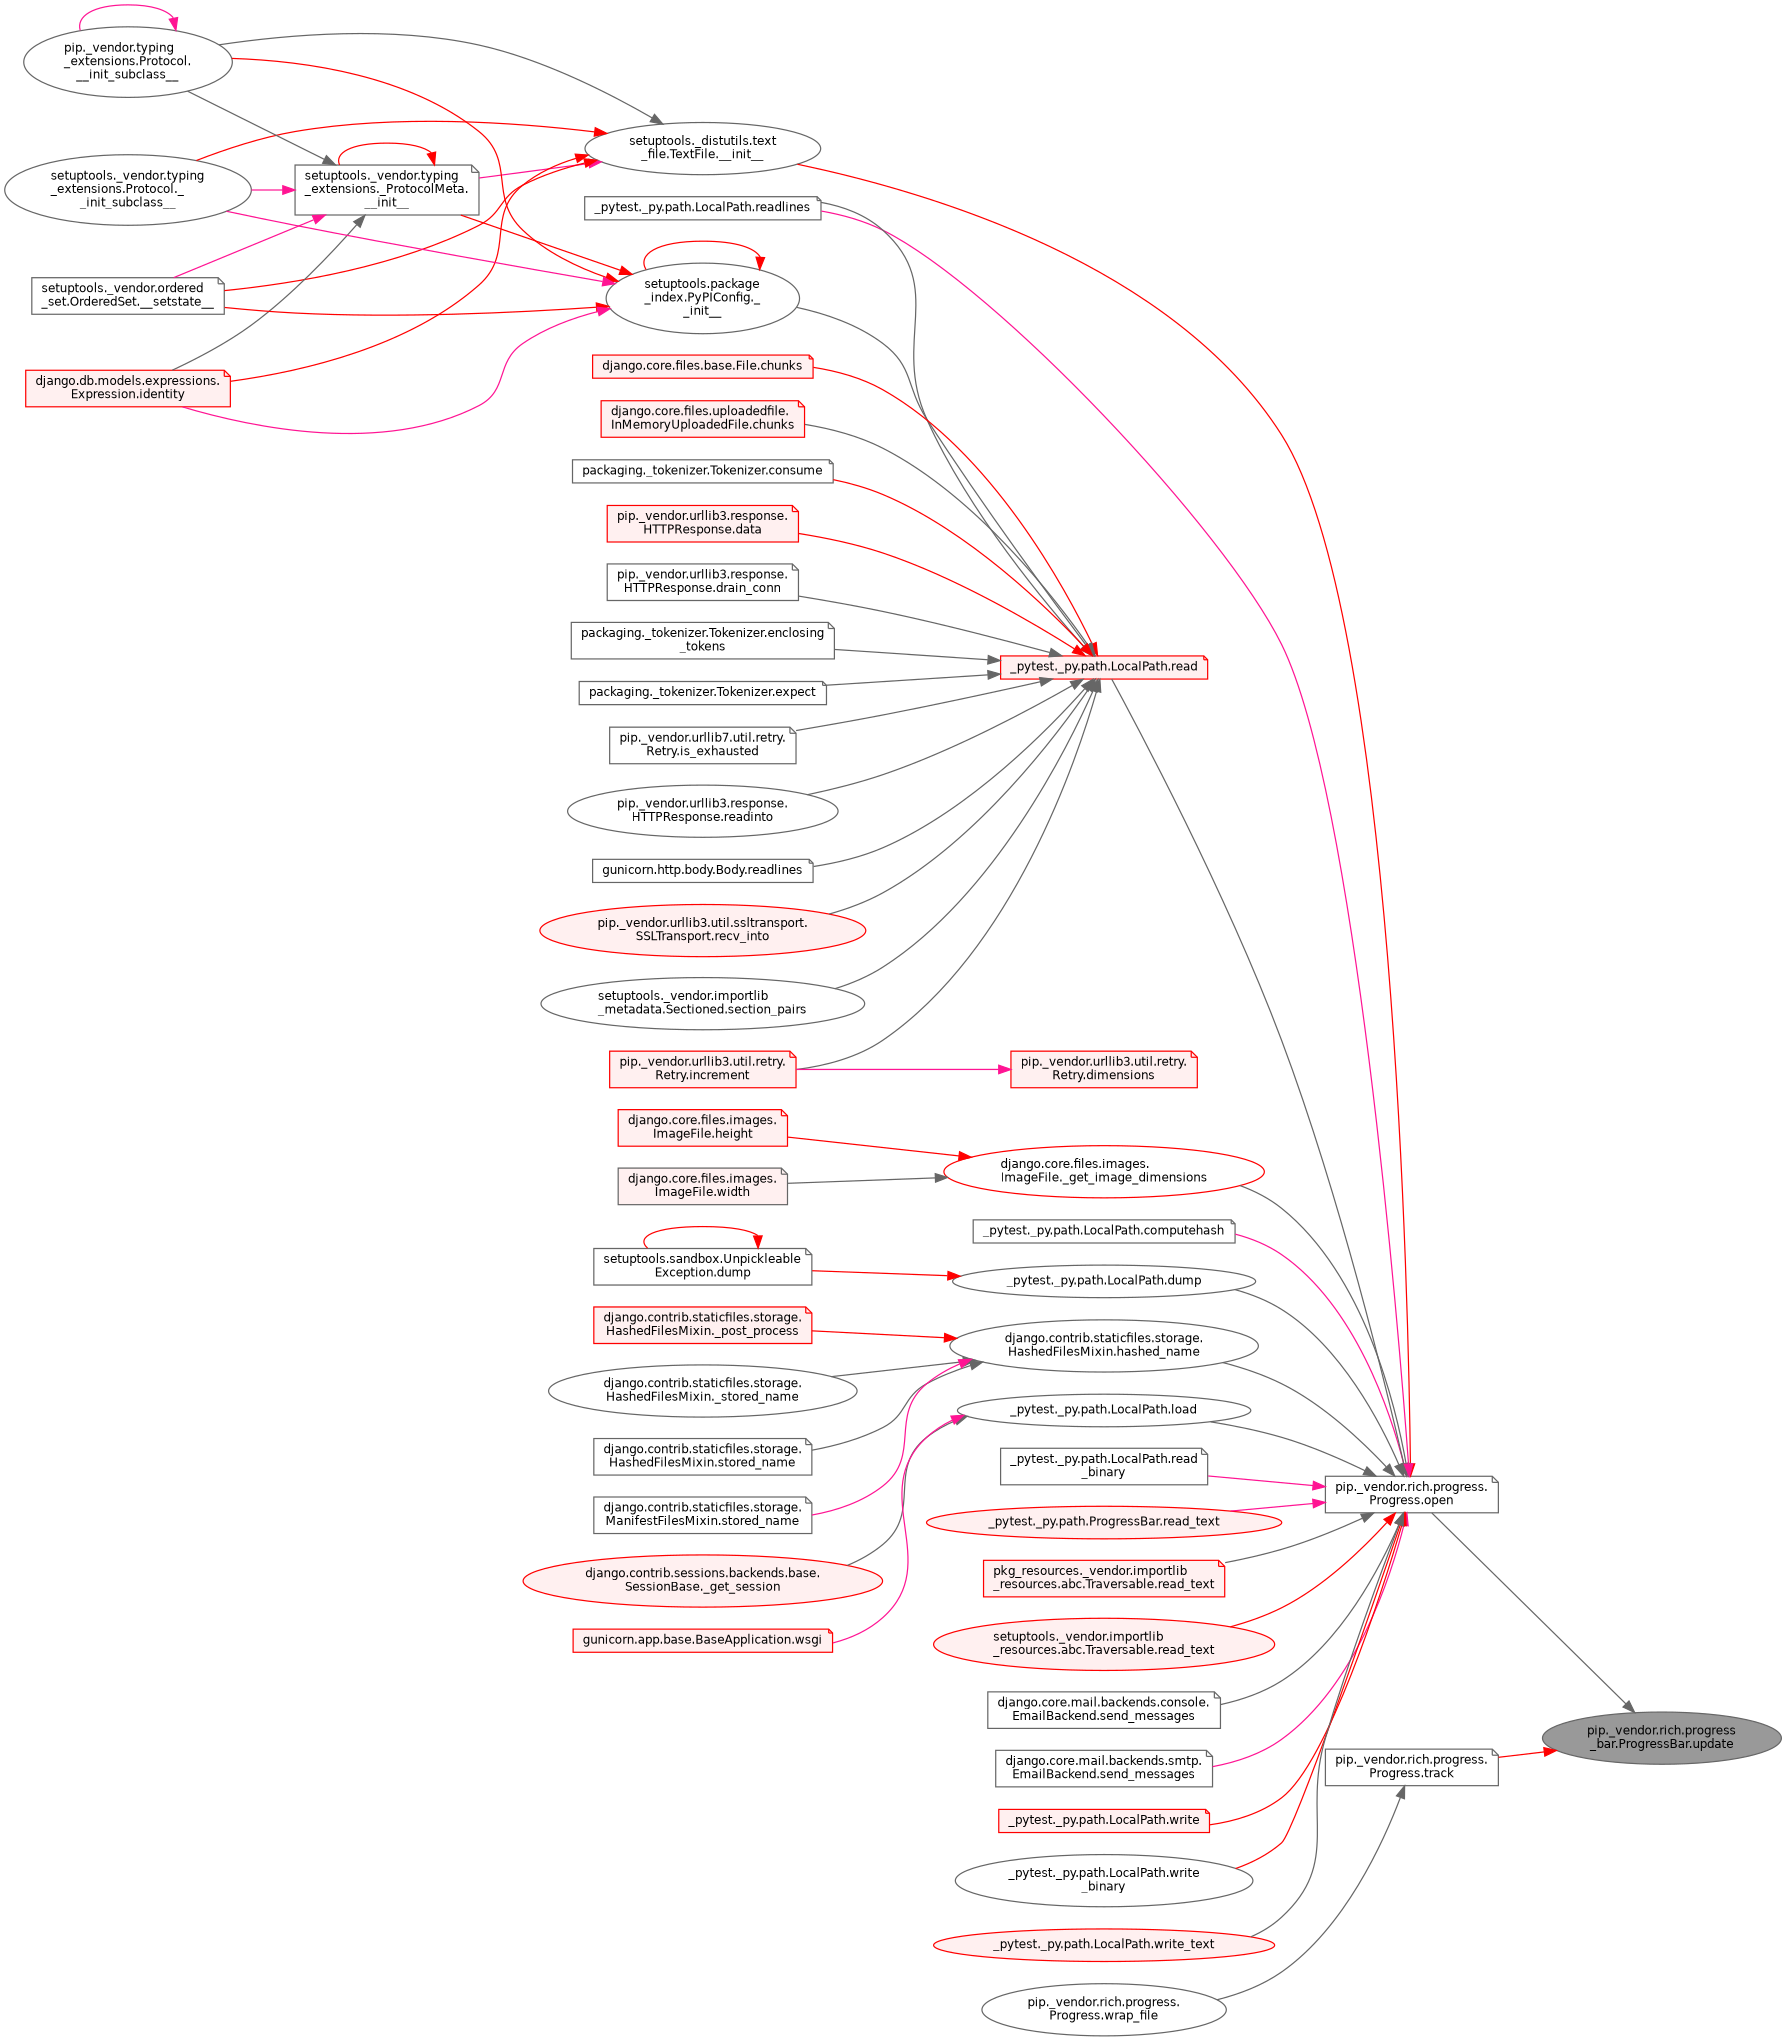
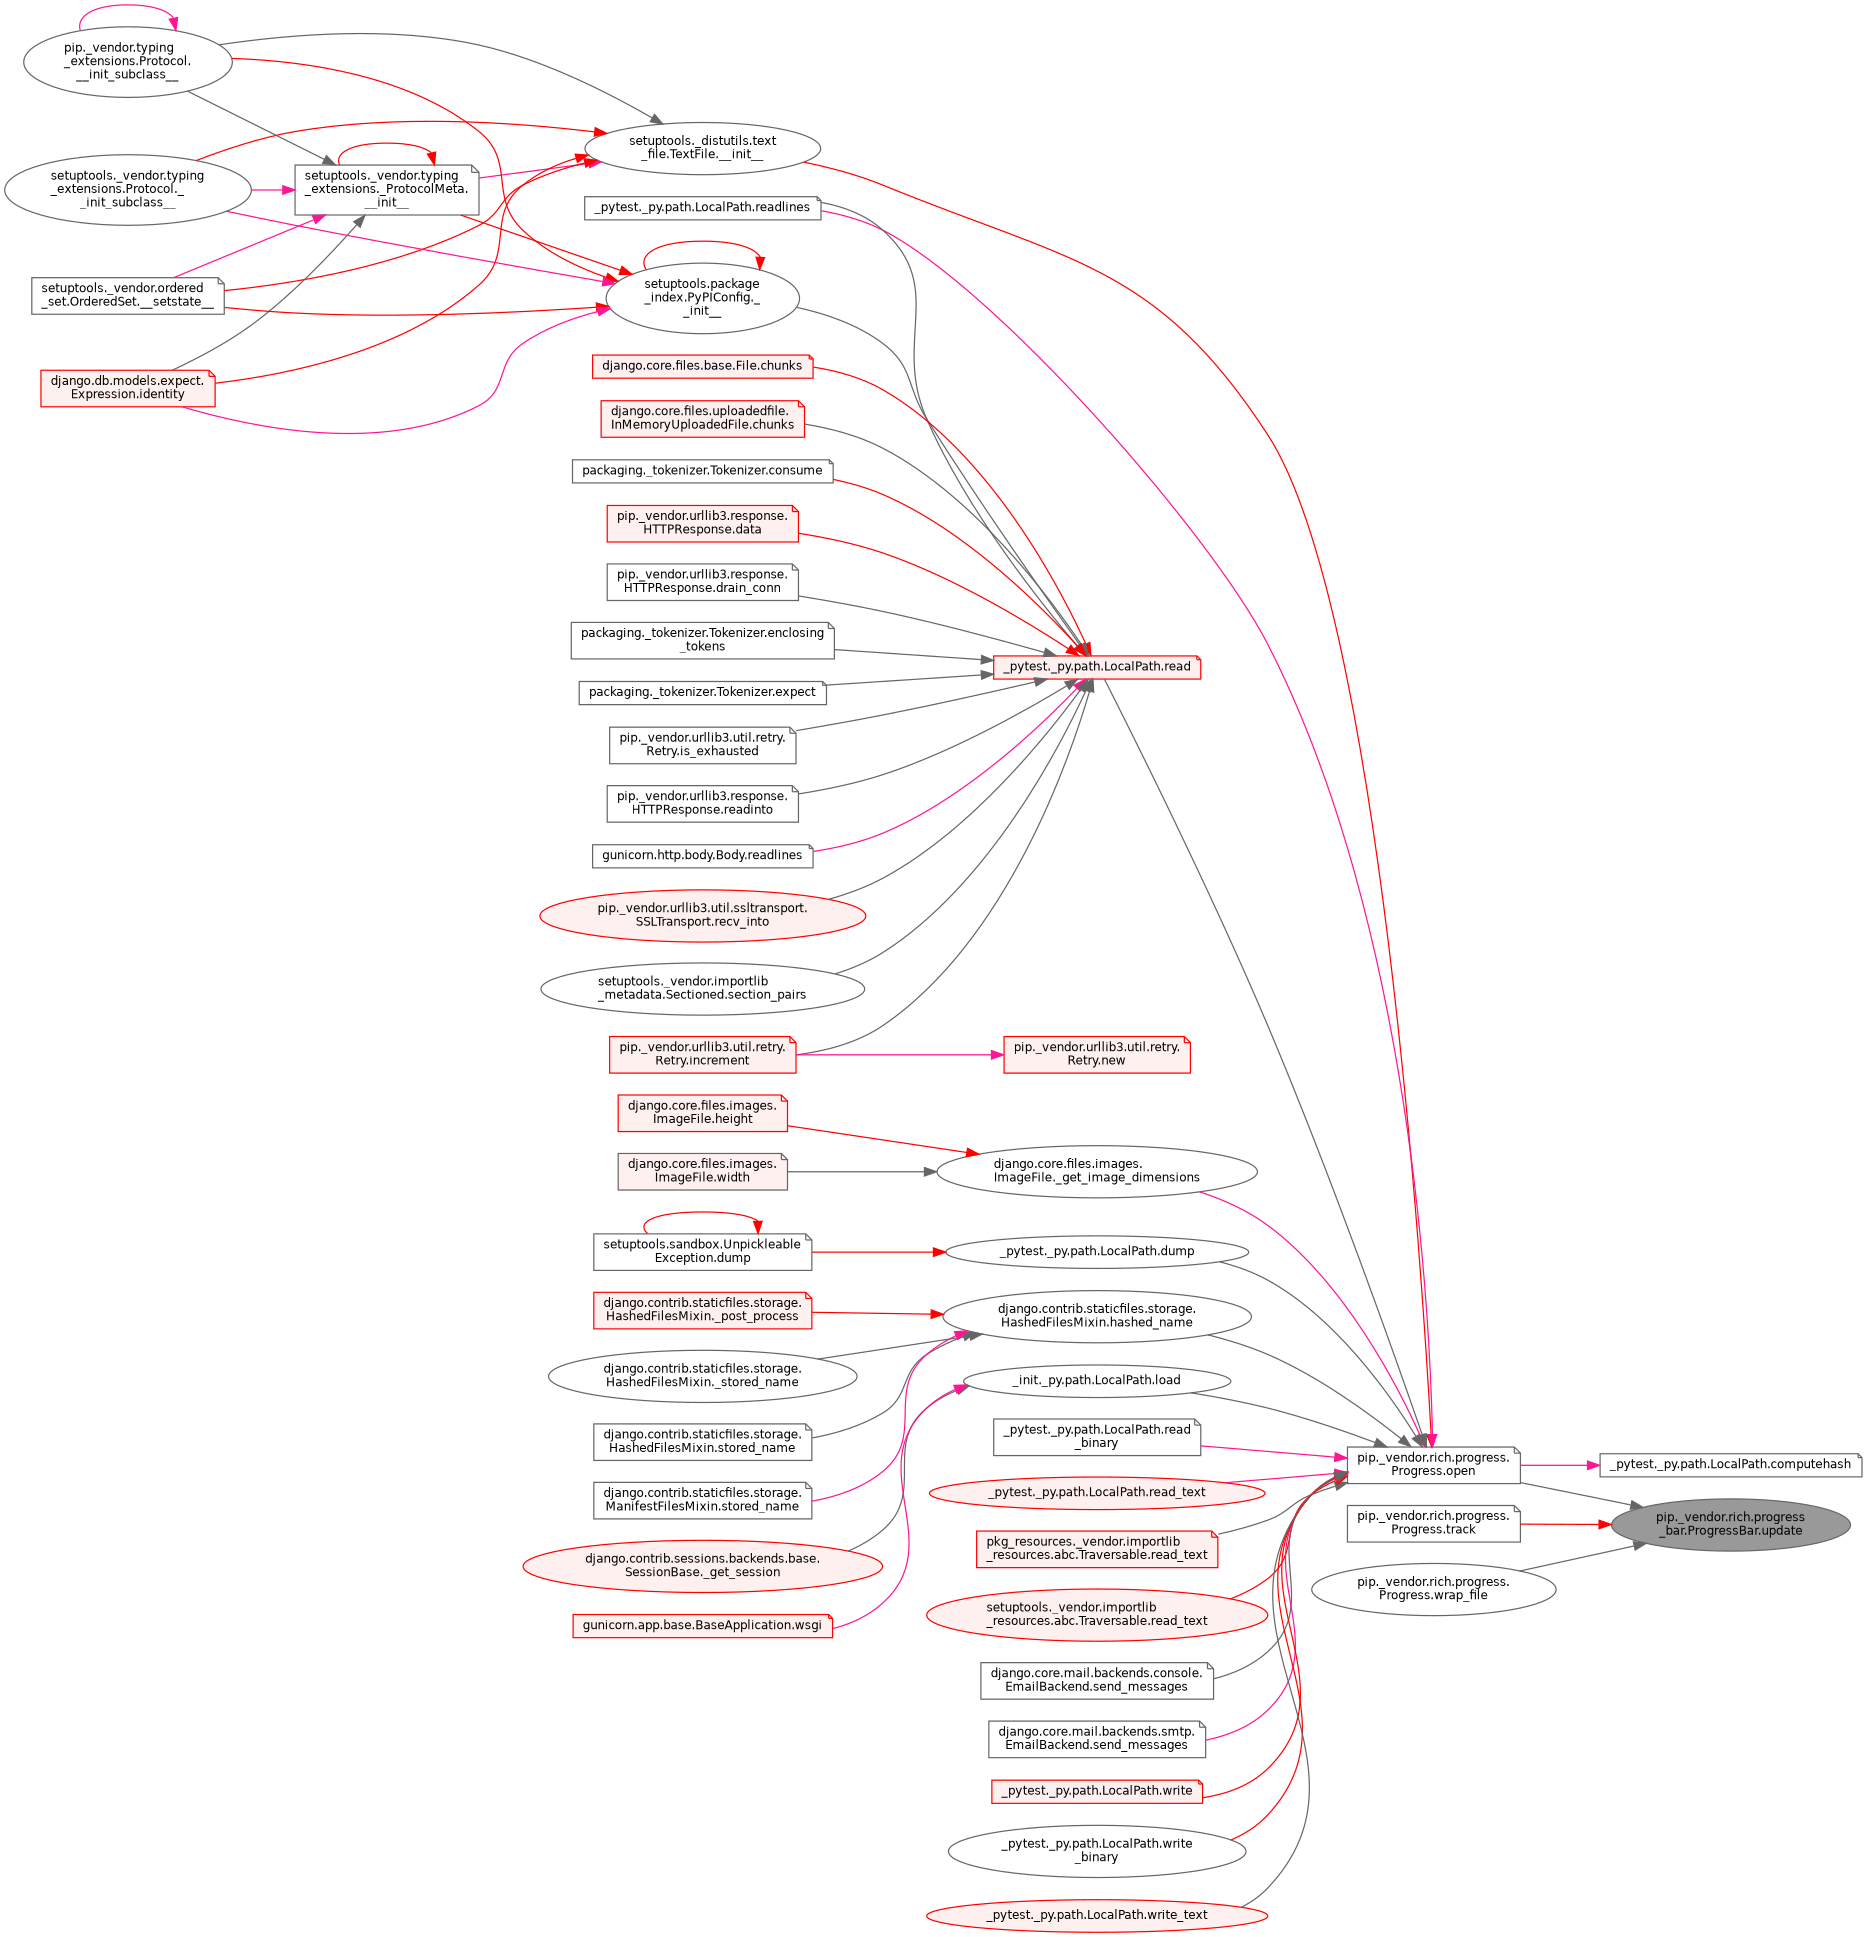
node "django.db.models.expressions. Expression.identity": label "django.db.models.expressions. Expression.identity" -> "django.db.models.expect. Expression.identity"
node "pip._vendor.urllib7.util.retry. Retry.is_exhausted": label "pip._vendor.urllib7.util.retry. Retry.is_exhausted" -> "pip._vendor.urllib3.util.retry. Retry.is_exhausted"
edge "gunicorn.http.body.Body.readlines" -> "_pytest._py.path.LocalPath.read": color gray40 -> deeppink
node "pip._vendor.urllib3.response. HTTPResponse.readinto": shape ellipse -> note
node "pip._vendor.urllib3.util.retry. Retry.dimensions": label "pip._vendor.urllib3.util.retry. Retry.dimensions" -> "pip._vendor.urllib3.util.retry. Retry.new"
node "django.core.files.images. ImageFile._get_image_dimensions": color red -> grey40
edge "django.core.files.images. ImageFile._get_image_dimensions" -> "pip._vendor.rich.progress. Progress.open": color gray40 -> deeppink
edge "_pytest._py.path.LocalPath.computehash" -> "pip._vendor.rich.progress. Progress.open": reversed
node "_pytest._py.path.LocalPath.load": label "_pytest._py.path.LocalPath.load" -> "_init._py.path.LocalPath.load"
node "_pytest._py.path.ProgressBar.read_text": label "_pytest._py.path.ProgressBar.read_text" -> "_pytest._py.path.LocalPath.read_text"
edge "pip._vendor.rich.progress. Progress.wrap_file" -> "pip._vendor.rich.progress. Progress.track": now "pip._vendor.rich.progress. Progress.wrap_file" -> "pip._vendor.rich.progress _bar.ProgressBar.update"
